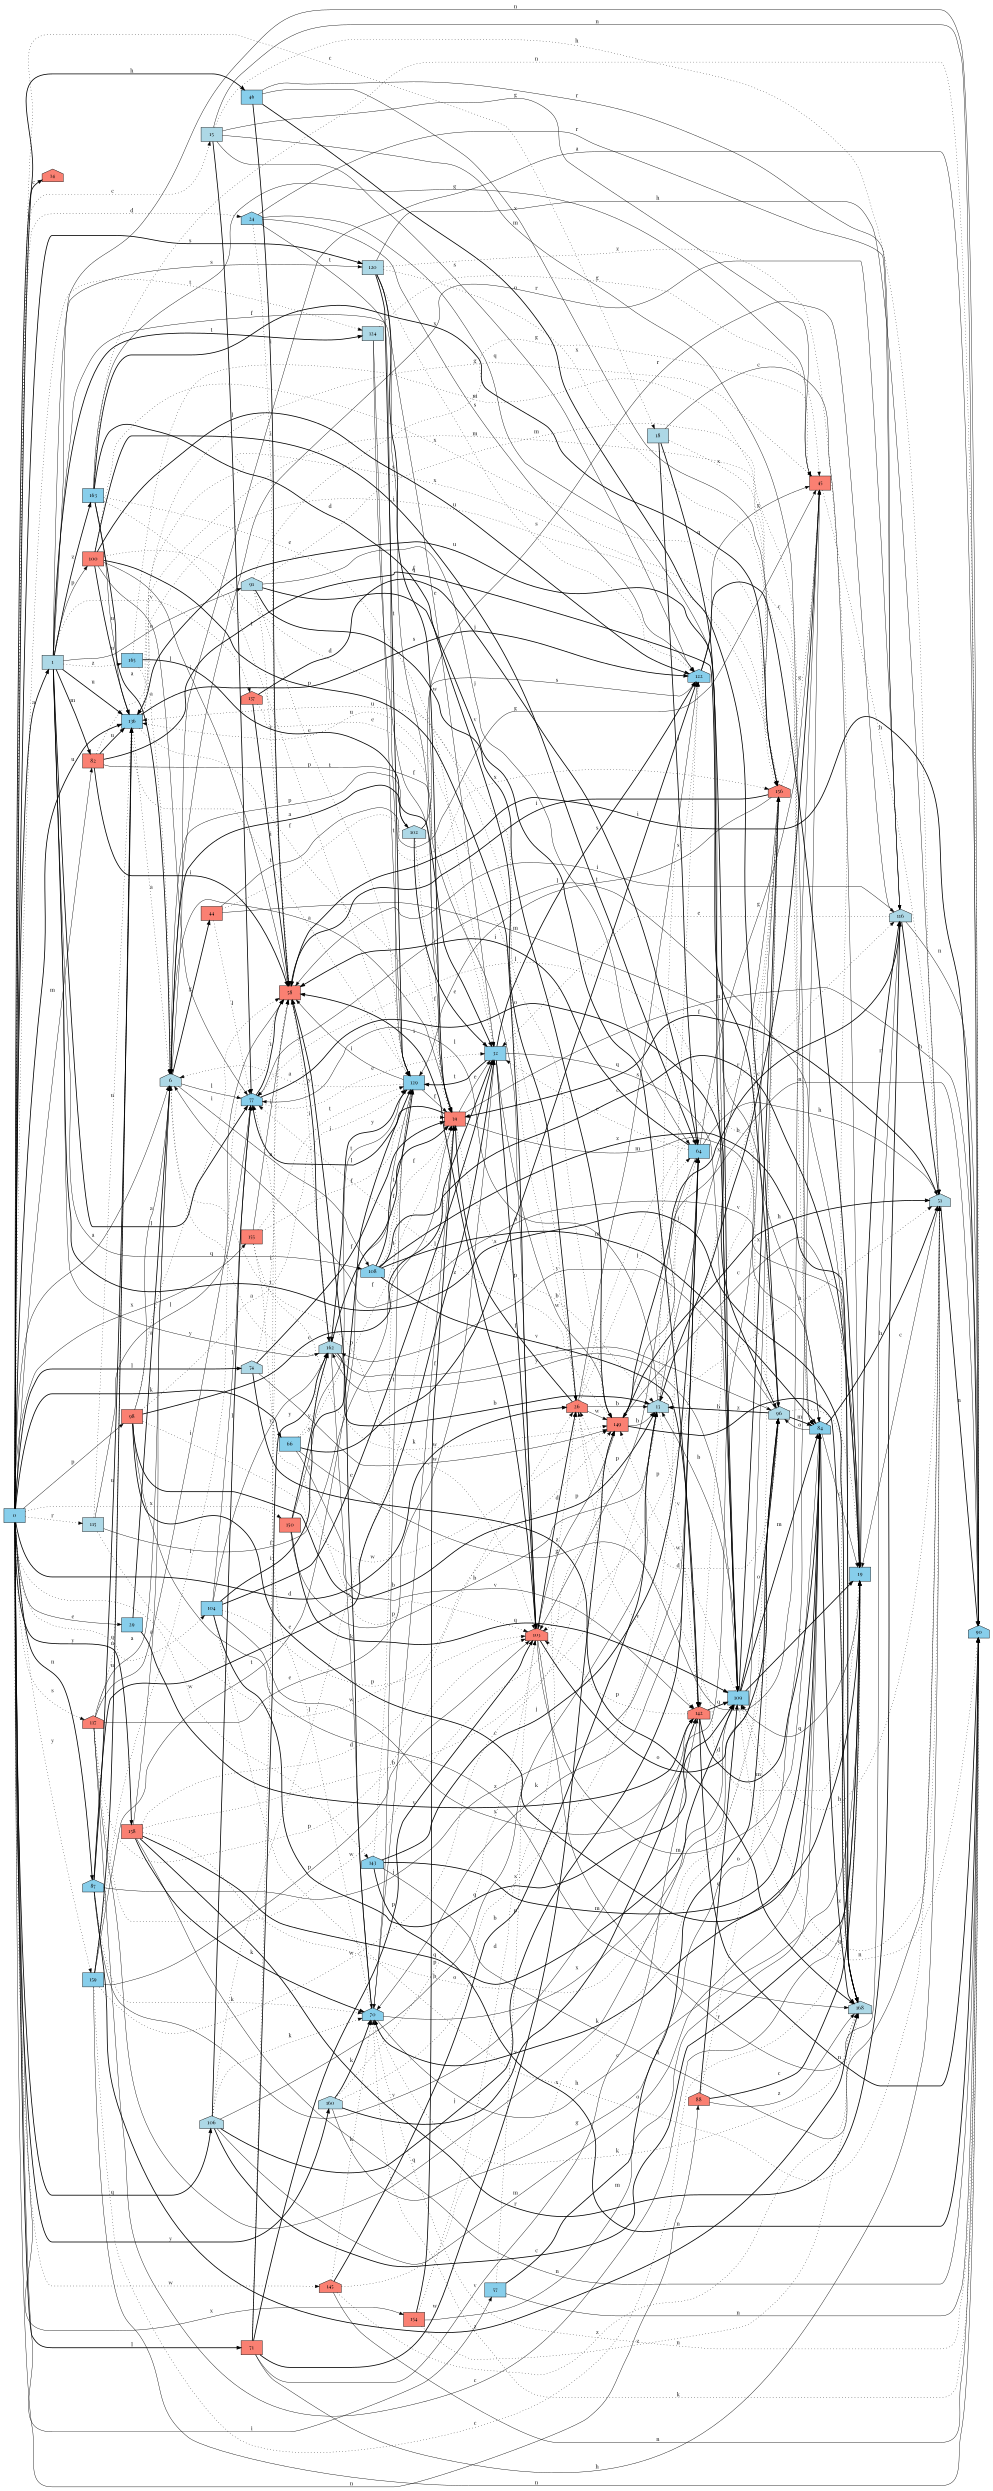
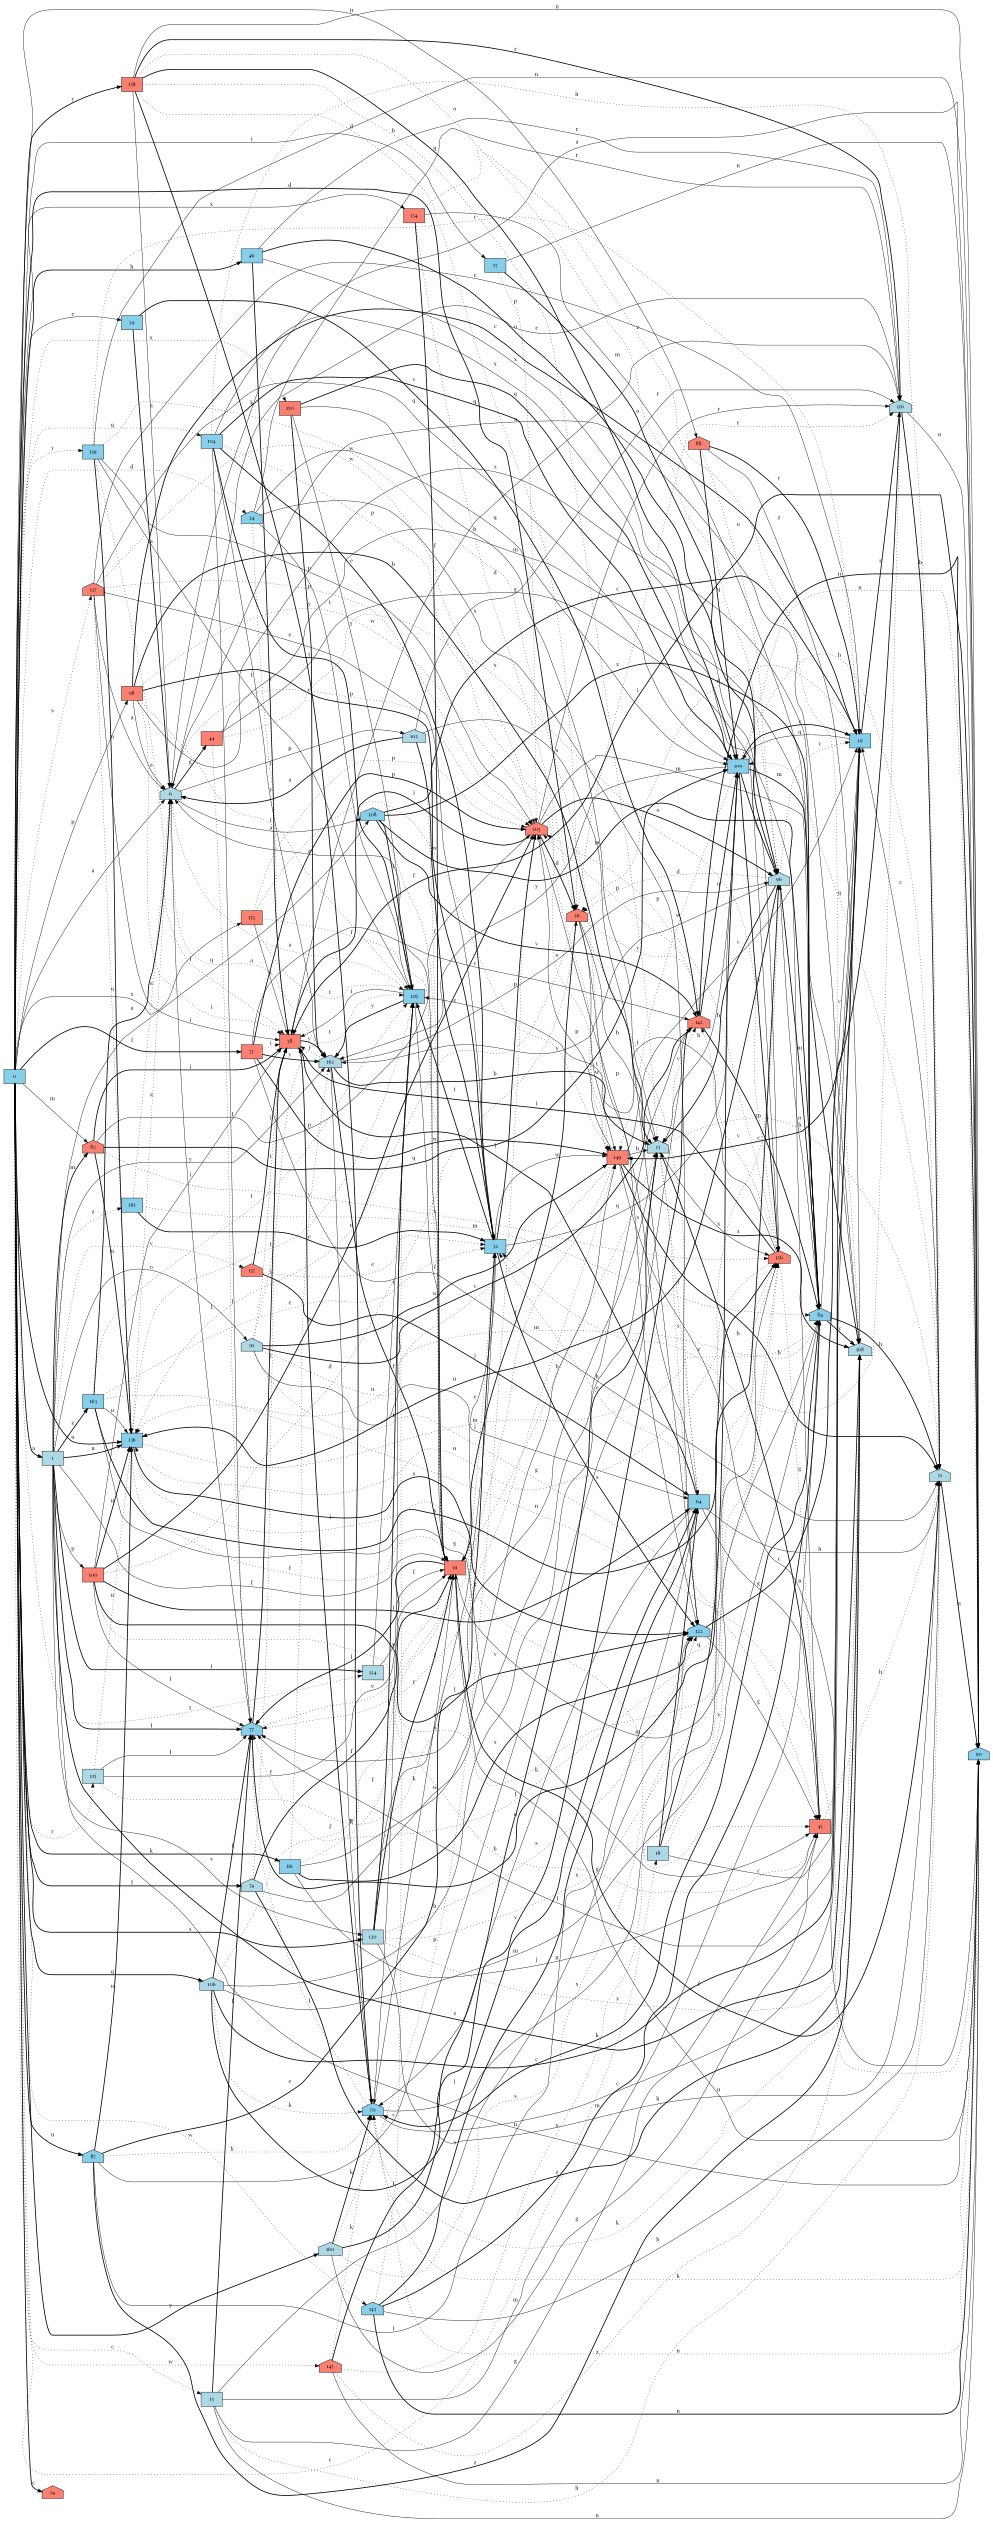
node "82": shape box -> house
edge "163" -> "26": removed, label "d"
